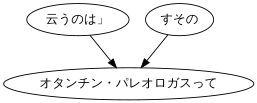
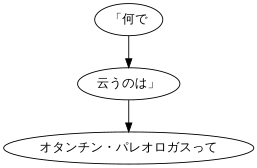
node "「何で": added
node "すその": removed
